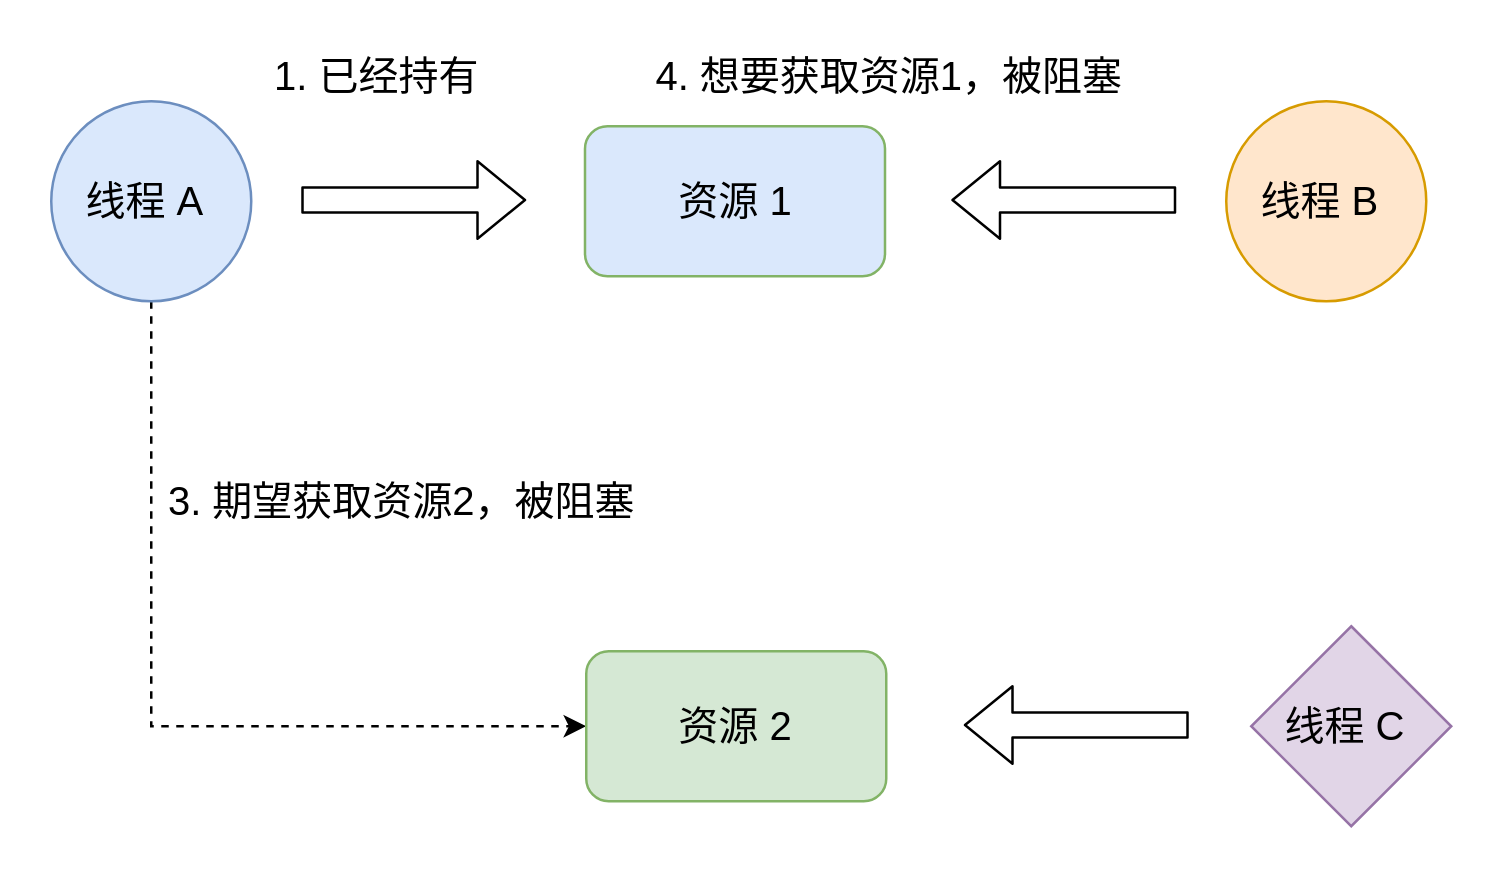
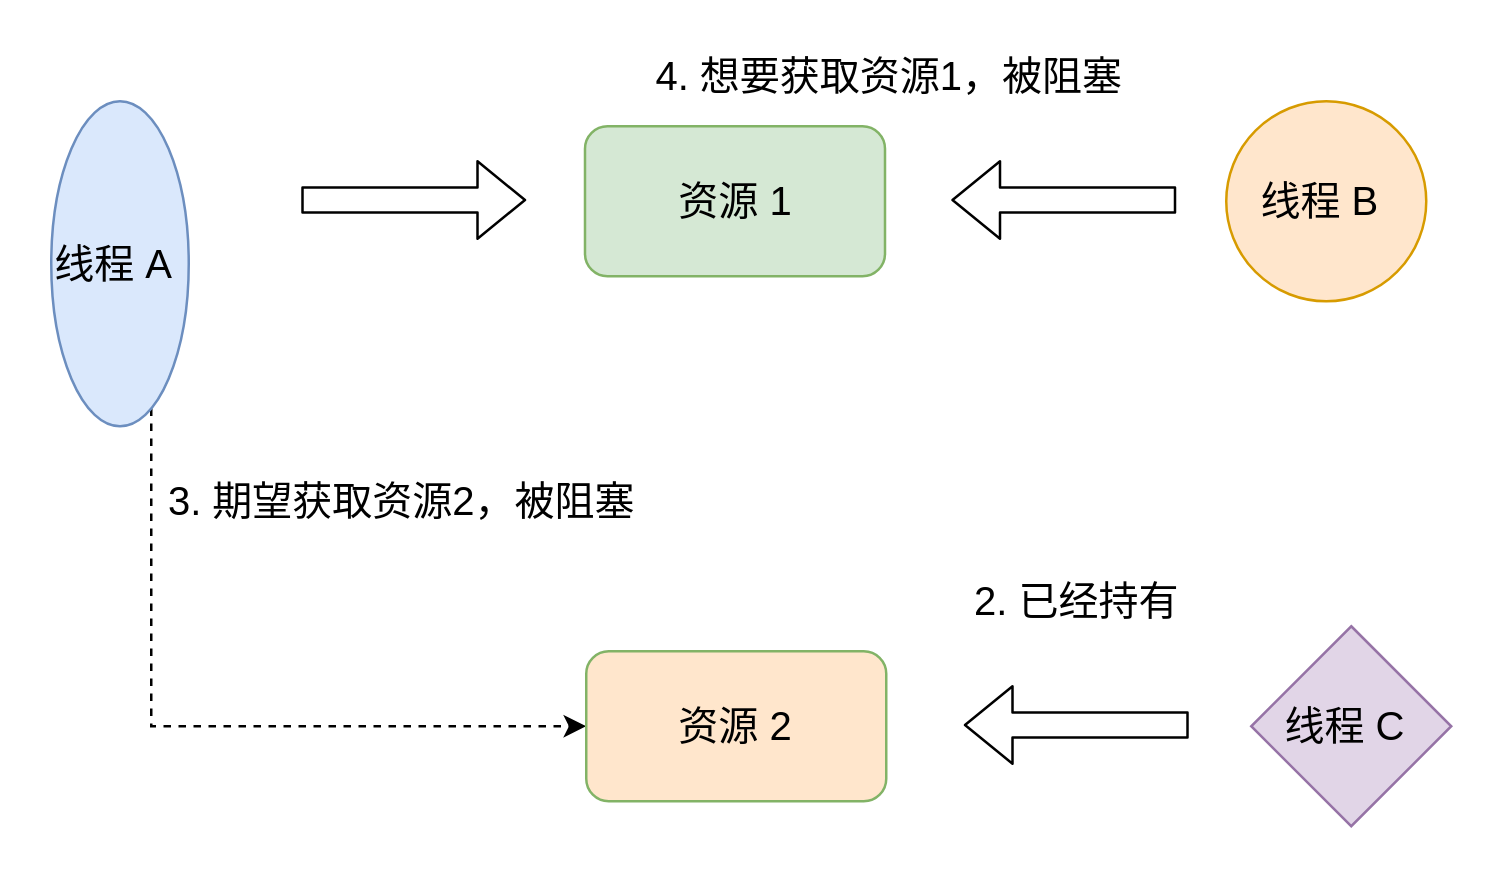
node "1. 已经持有": removed
node "线程 A": size 200x200 -> 138x325
node "资源 1": fillcolor #dae8fc -> #d5e8d4
node "2. 已经持有": added
node "资源 2": fillcolor #d5e8d4 -> #ffe6cc
